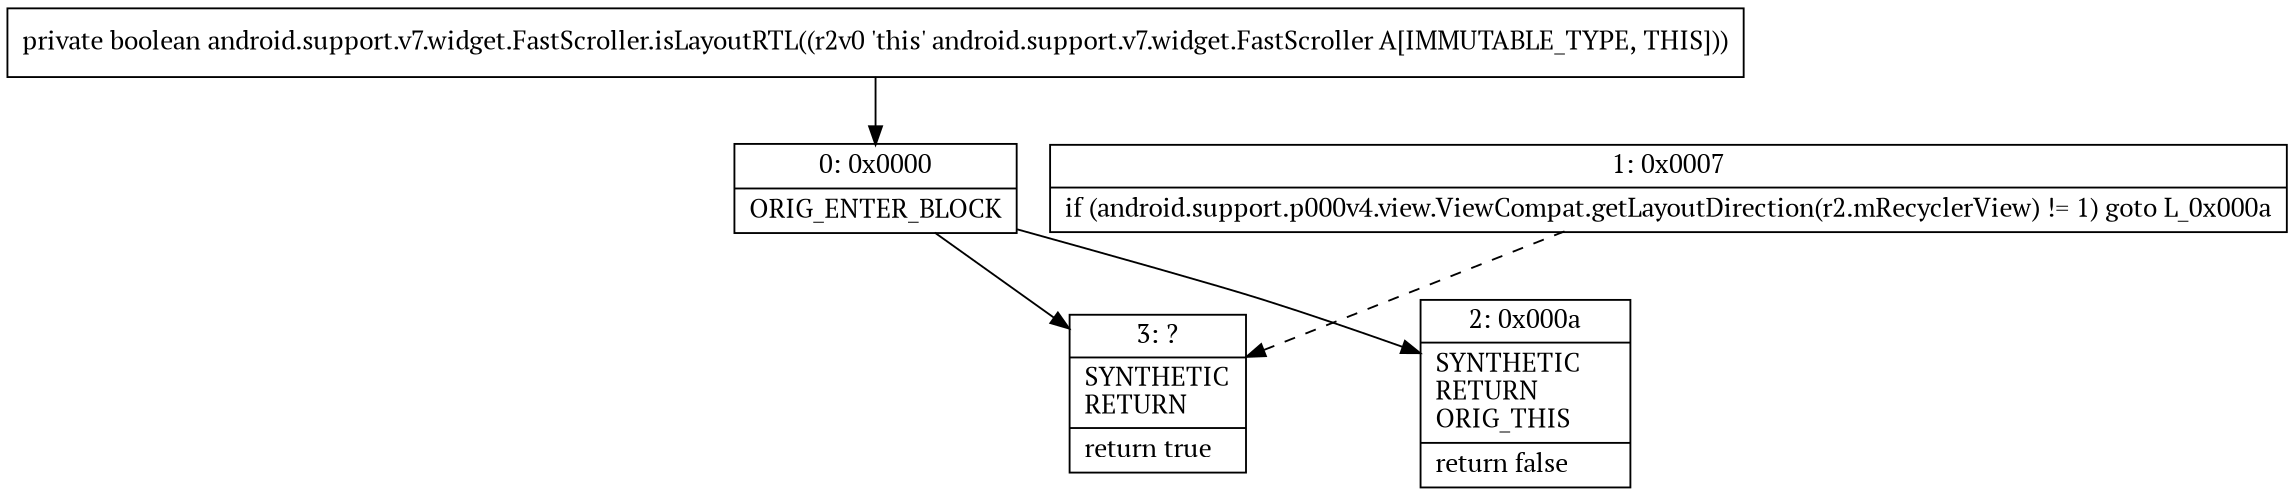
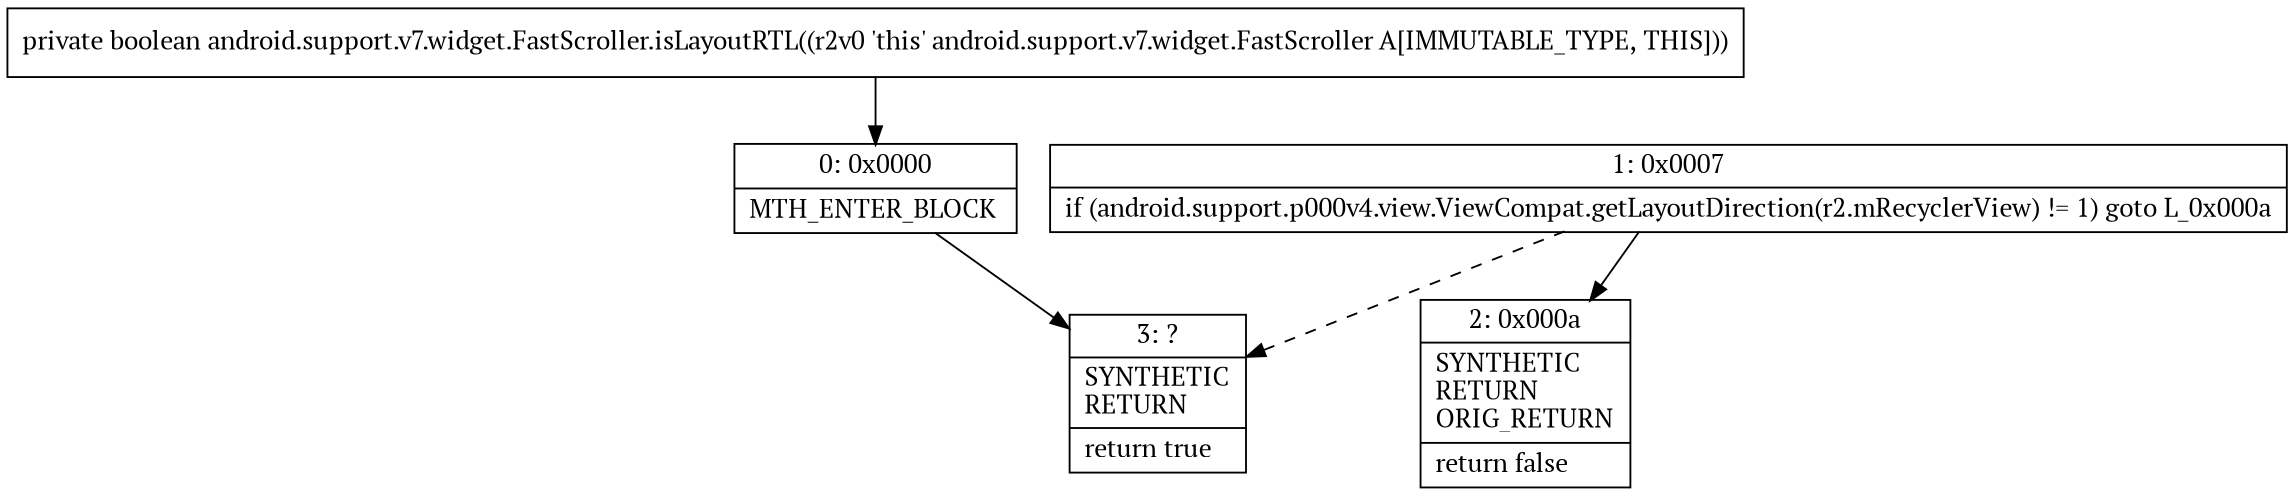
node "0: 0x0000": text "ORIG_ENTER_BLOCK" -> "MTH_ENTER_BLOCK"
edge "0: 0x0000" -> "2: 0x000a": now "1: 0x0007" -> "2: 0x000a"
node "2: 0x000a": text "ORIG_THIS" -> "ORIG_RETURN"
